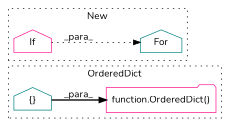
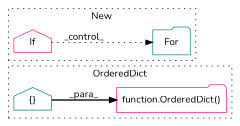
edge "If" -> "For": label "_para_" -> "_control_"
node "For": shape house -> folder
